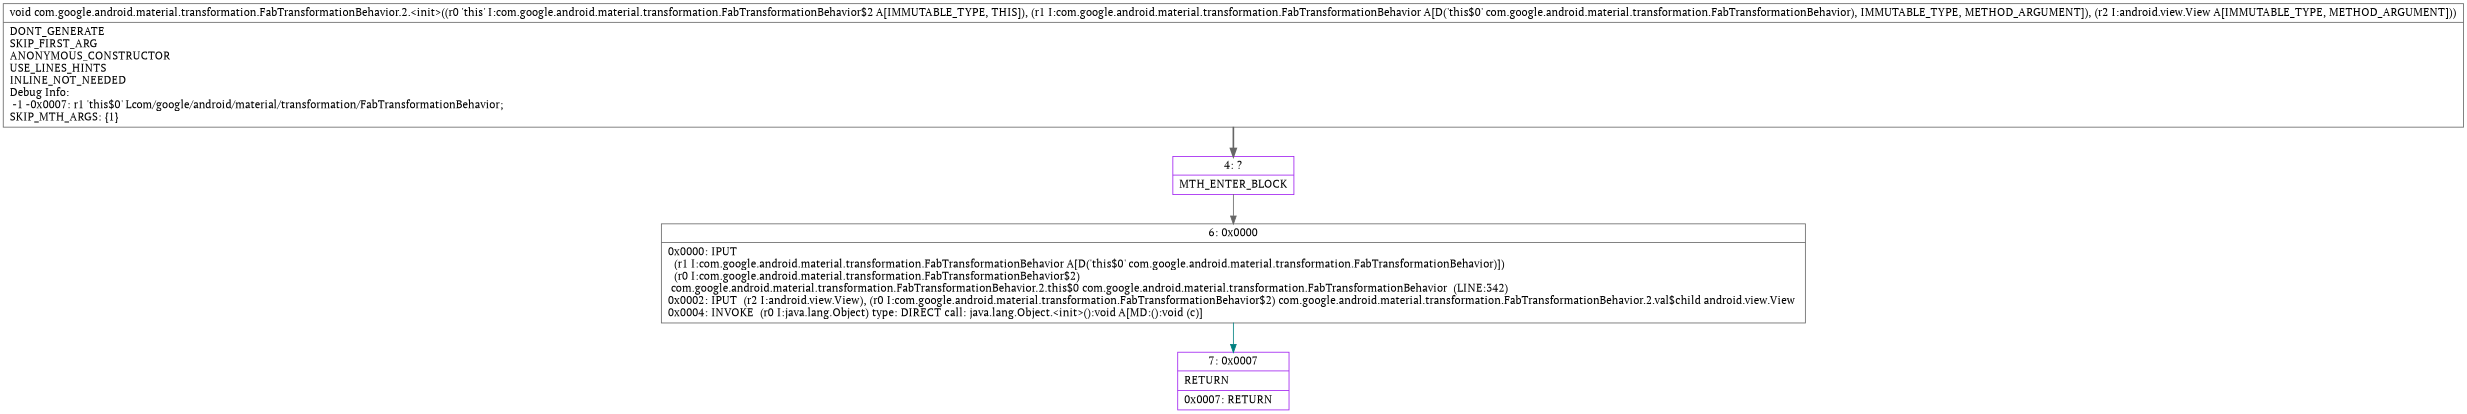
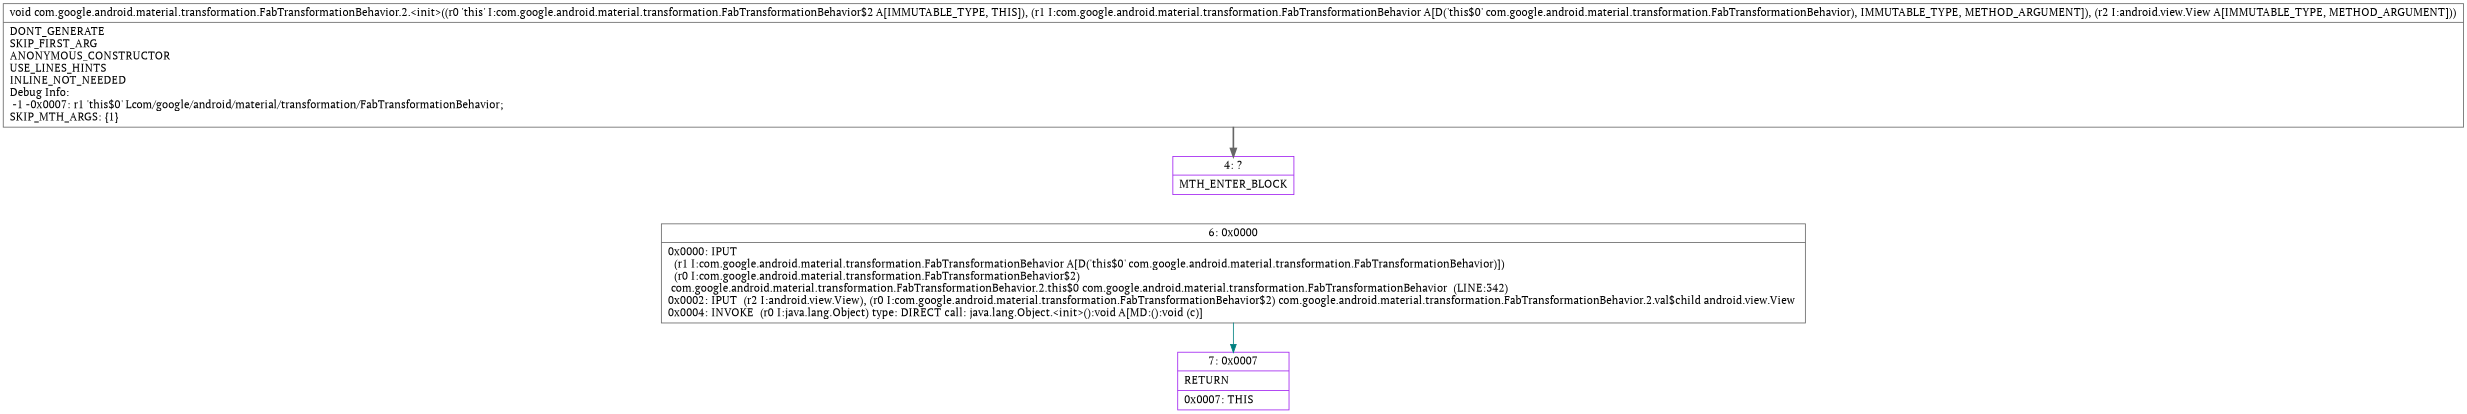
edge "4: ?" -> "6: 0x0000": removed
node "7: 0x0007": text "0x0007: RETURN" -> "0x0007: THIS"
